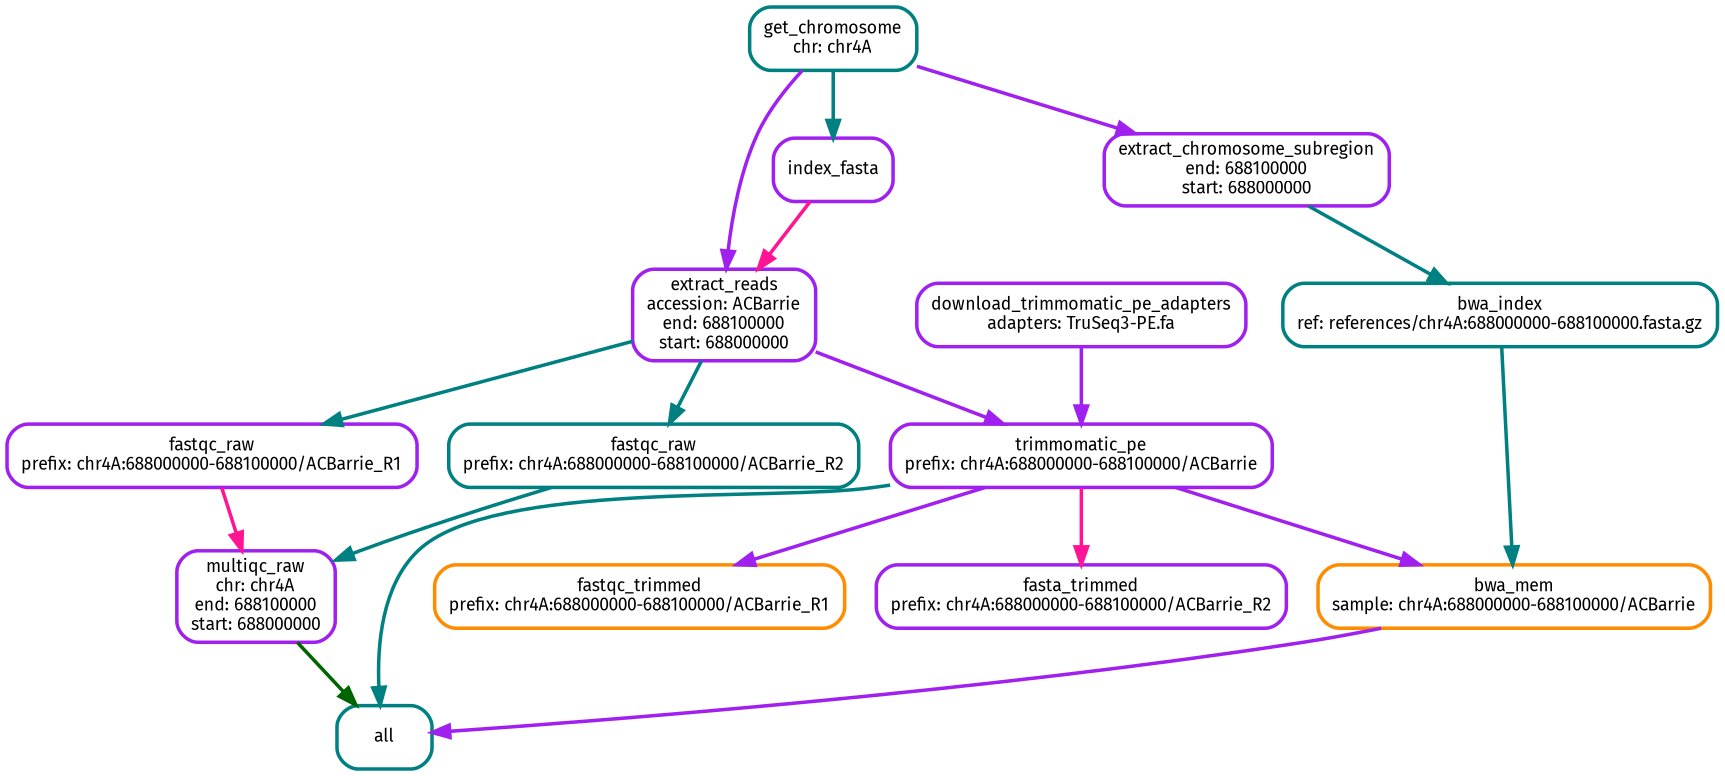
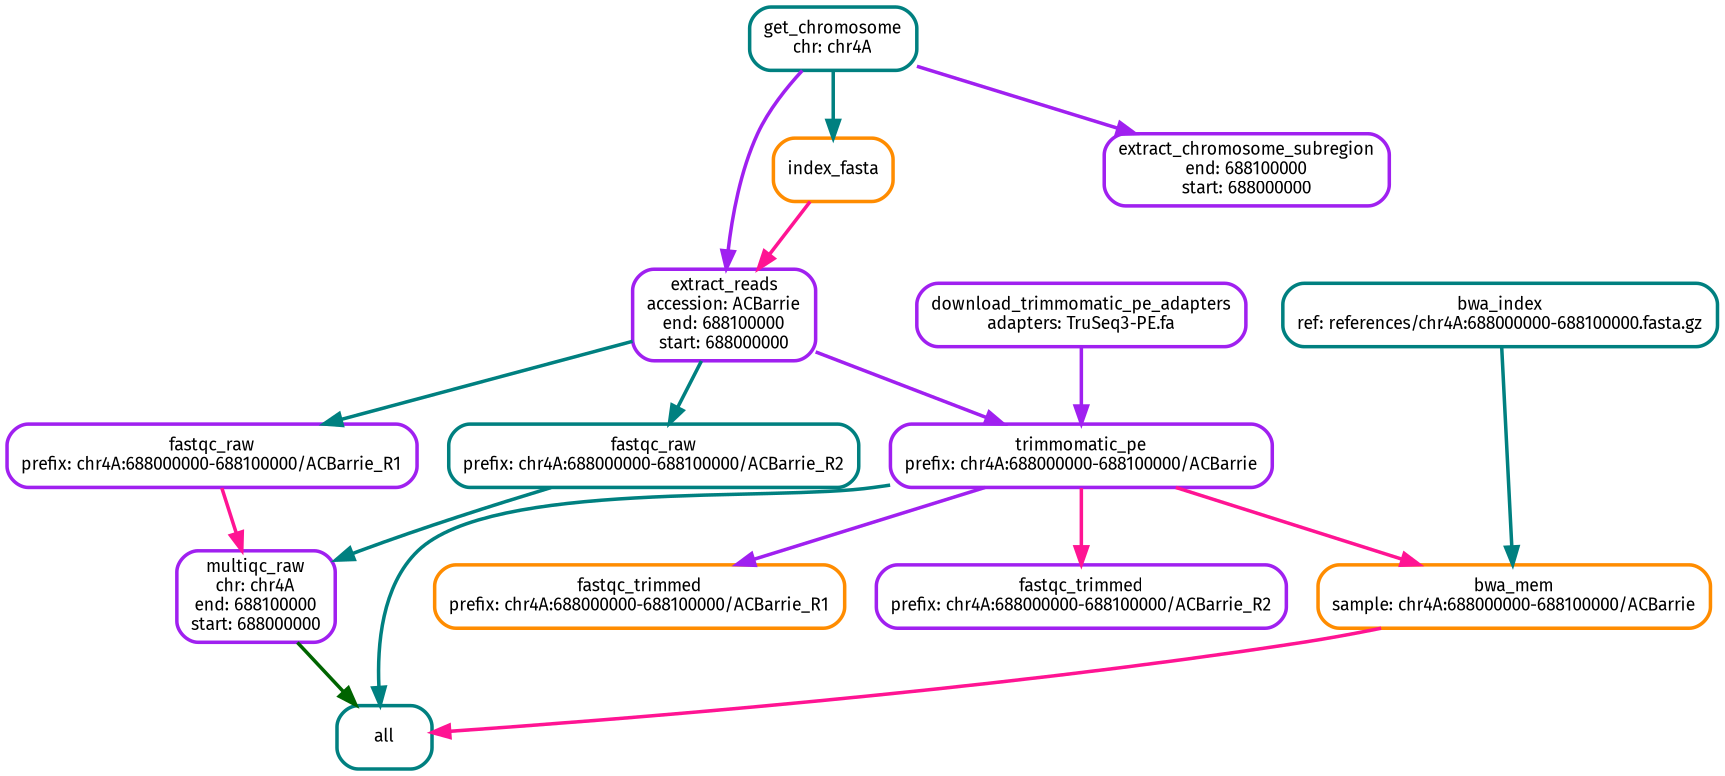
node "index_fasta": color purple -> darkorange
edge "extract_chromosome_subregion end: 688100000 start: 688000000" -> "bwa_index ref: references/chr4A:688000000-688100000.fasta.gz": removed
edge "trimmomatic_pe prefix: chr4A:688000000-688100000/ACBarrie" -> "bwa_mem sample: chr4A:688000000-688100000/ACBarrie": color purple -> deeppink
node "fasta_trimmed prefix: chr4A:688000000-688100000/ACBarrie_R2": label "fasta_trimmed prefix: chr4A:688000000-688100000/ACBarrie_R2" -> "fastqc_trimmed prefix: chr4A:688000000-688100000/ACBarrie_R2"
edge "bwa_mem sample: chr4A:688000000-688100000/ACBarrie" -> "all": color purple -> deeppink
